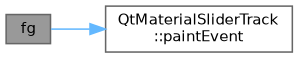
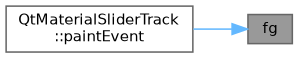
edge "fg" -> "QtMaterialSliderTrack ::paintEvent": reversed
